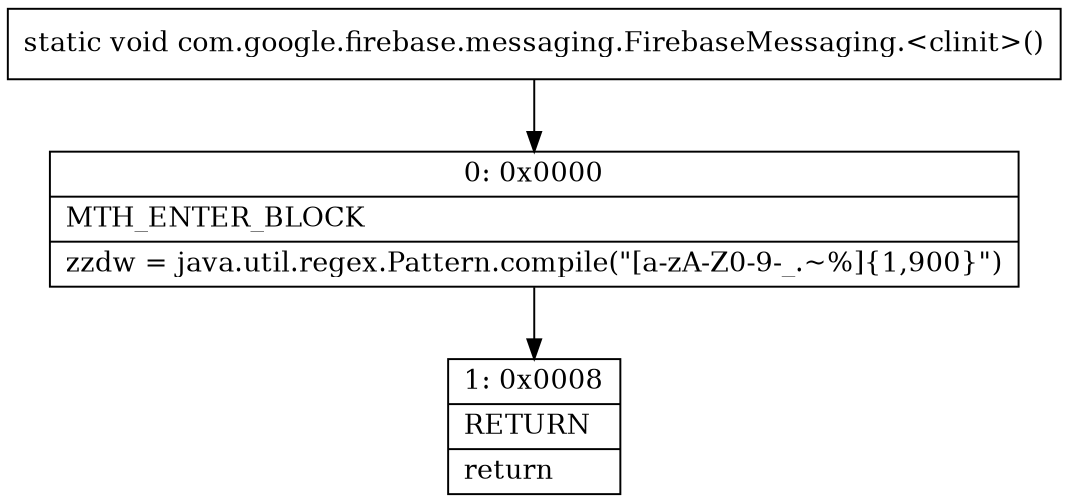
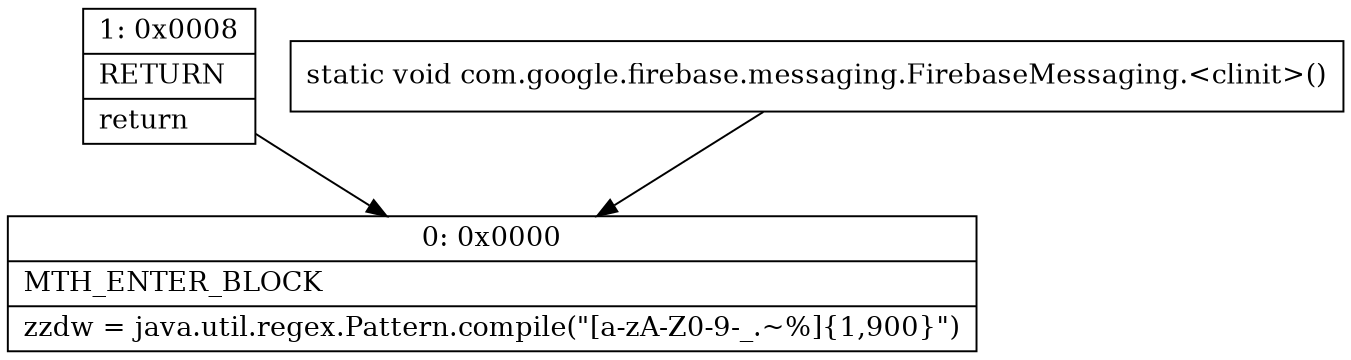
edge "0: 0x0000" -> "1: 0x0008": reversed
